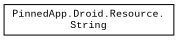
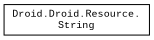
node "PinnedApp.Droid.Resource. String": label "PinnedApp.Droid.Resource. String" -> "Droid.Droid.Resource. String"
